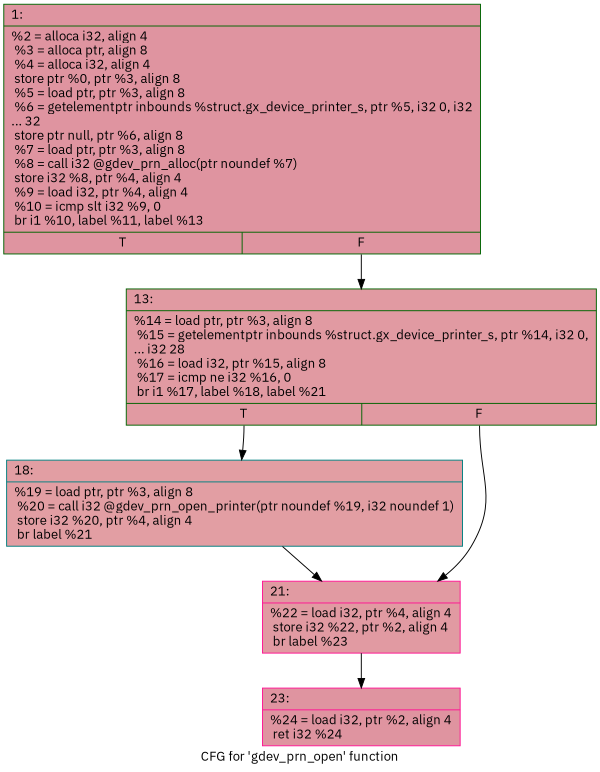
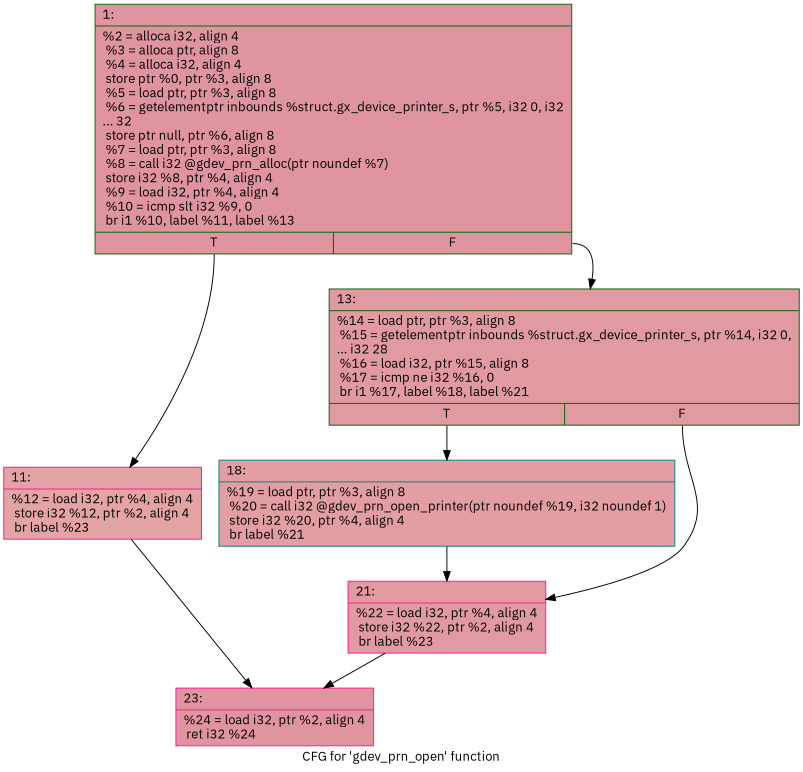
node "11:": added
